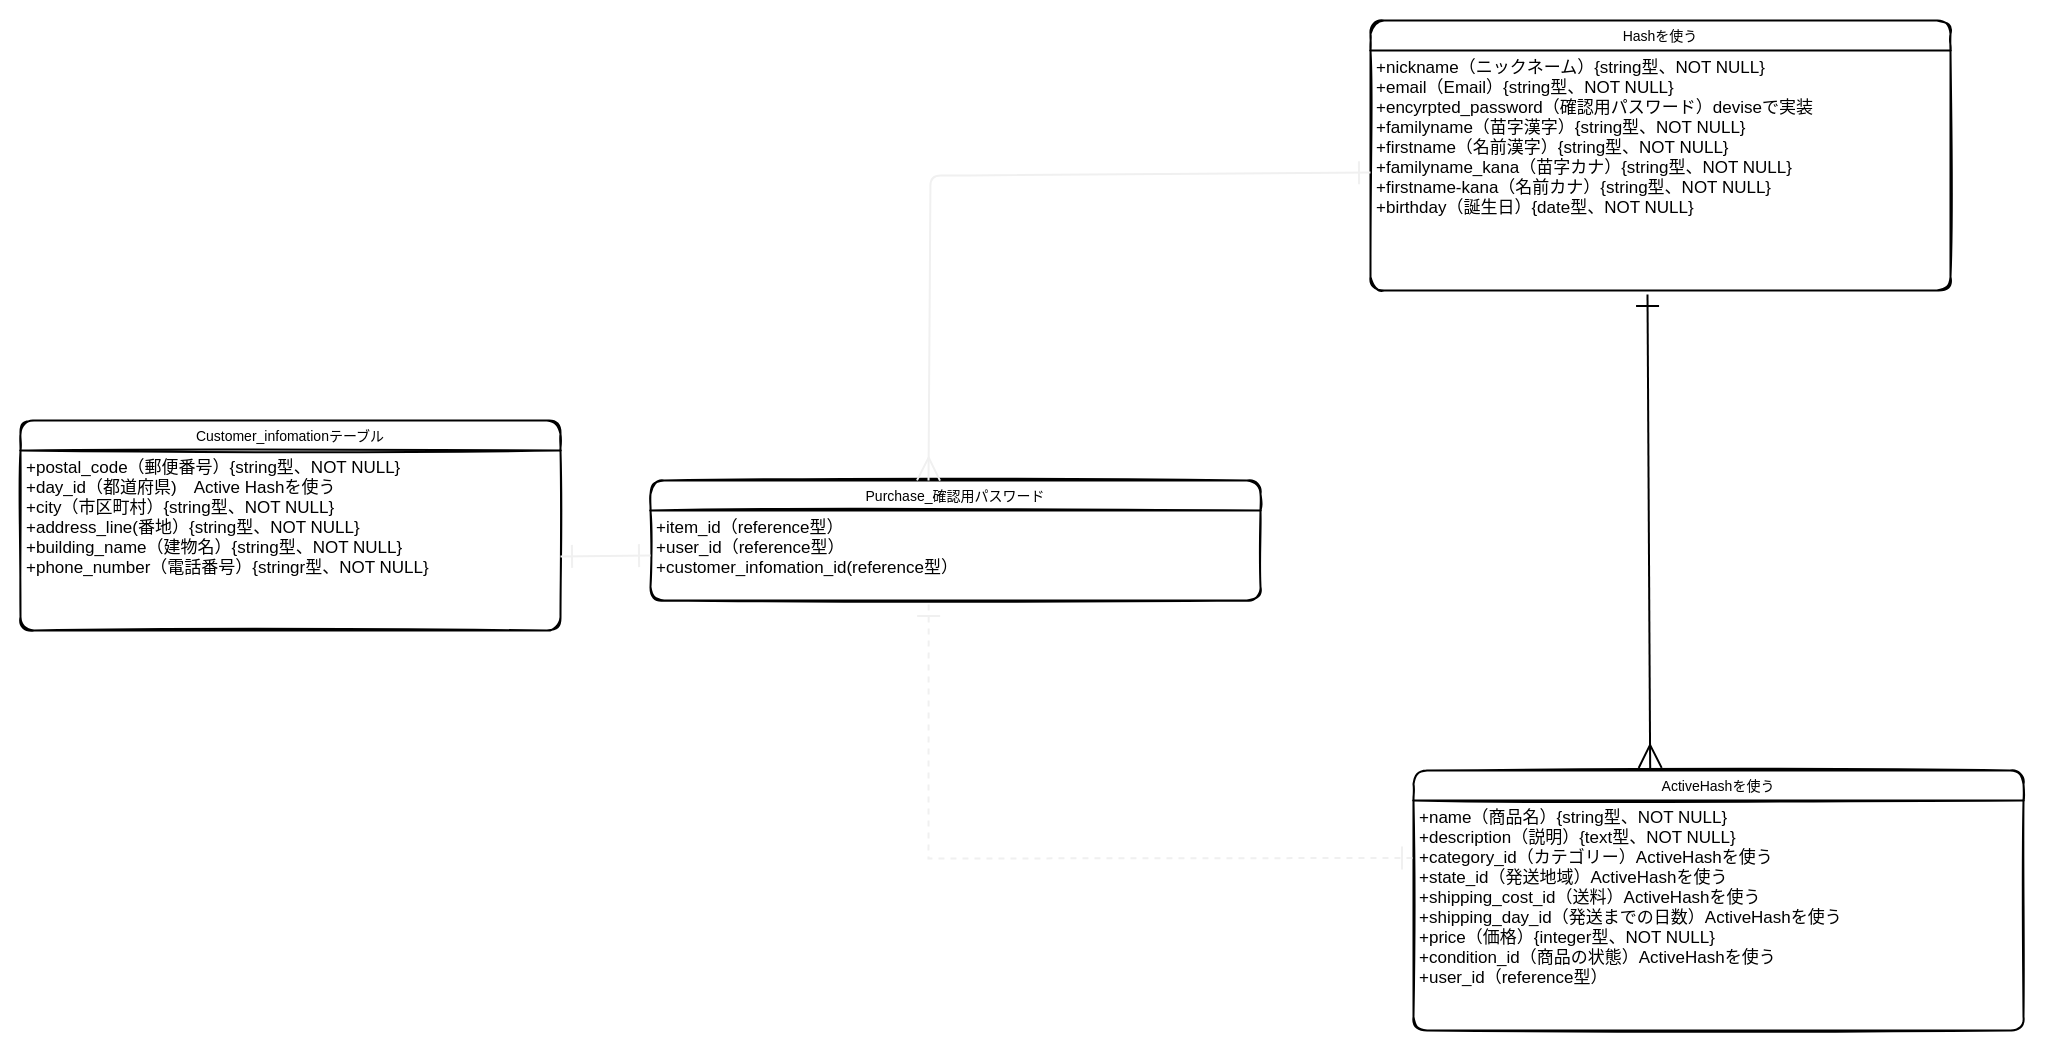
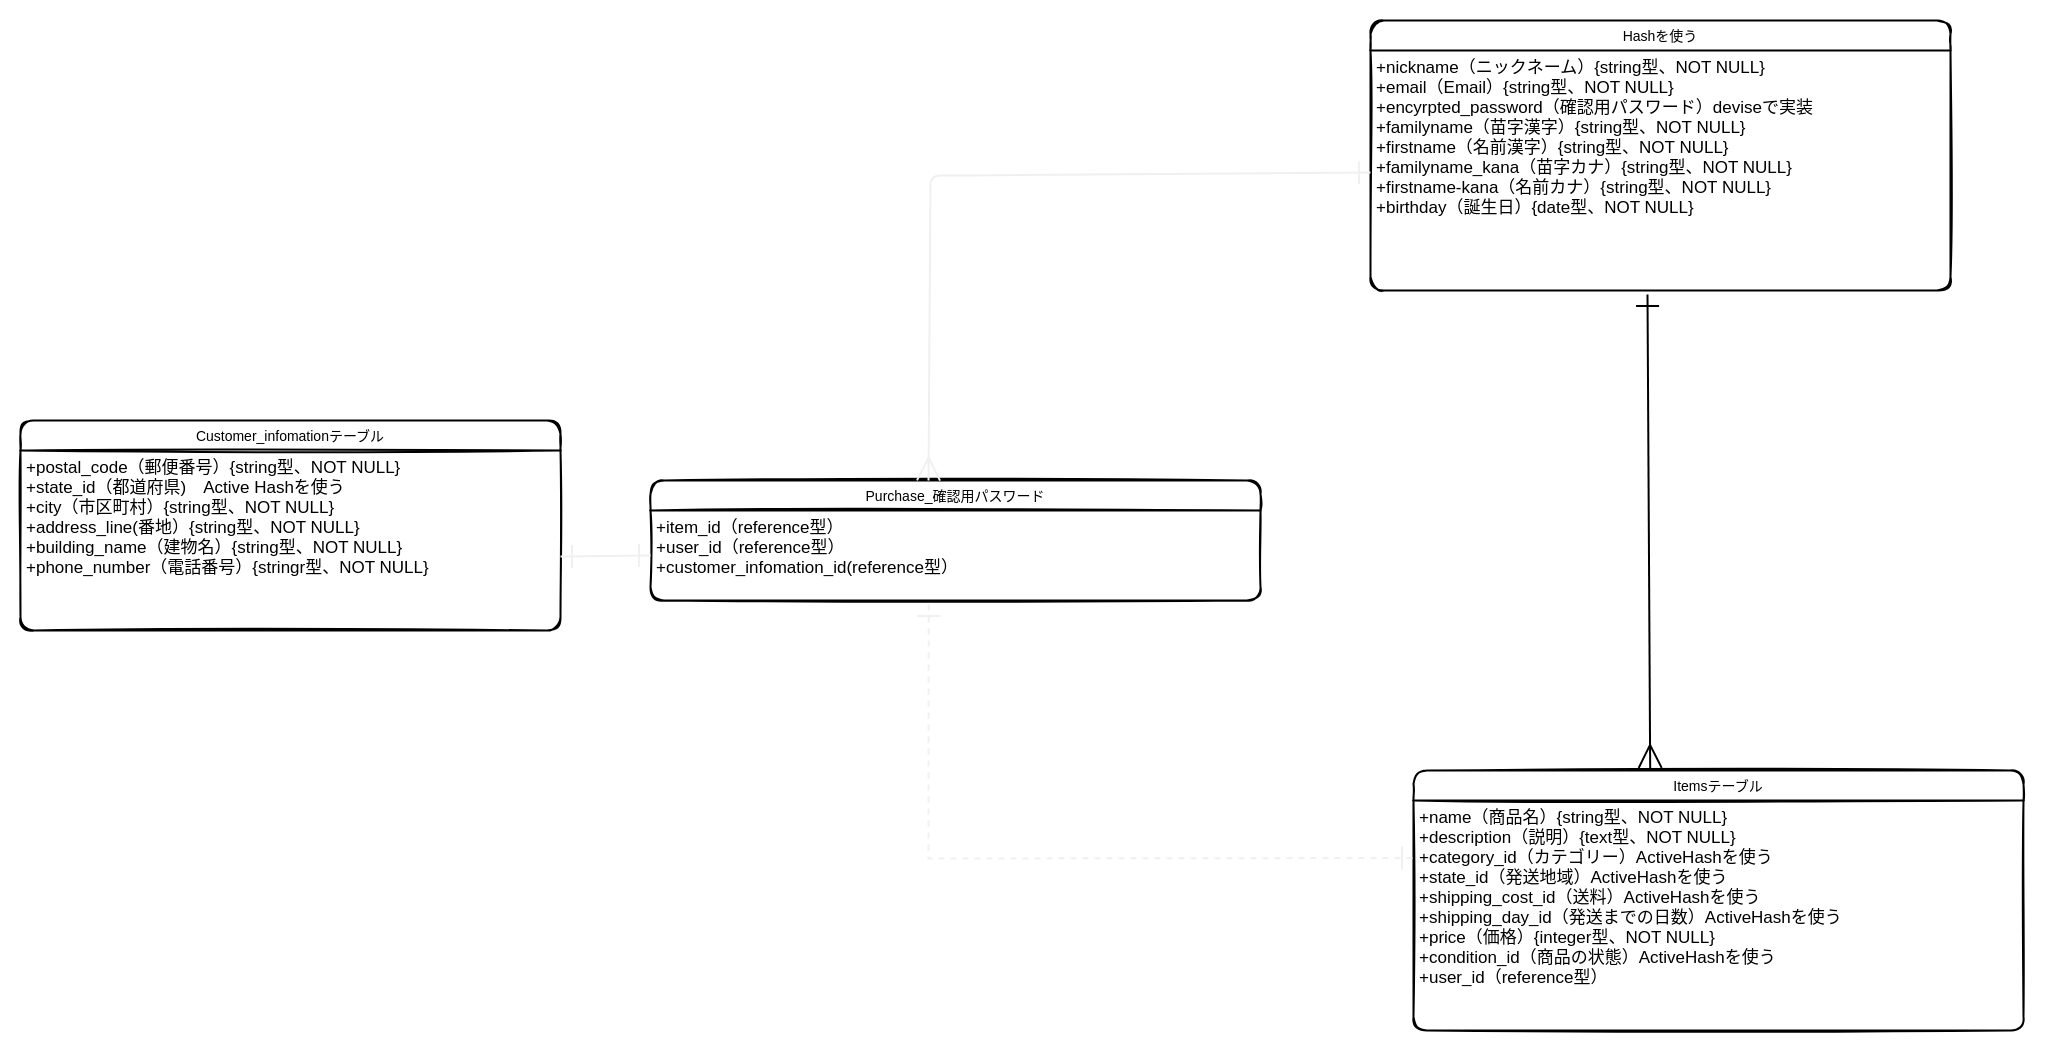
node "+postal_code（郵便番号）{string型、NOT NULL} +day_id（都道府県) Active Hashを使う +city（市区町村）{string型、NOT NULL} +address_line(番地）{string型、NOT NULL} +building_name（建物名）{string型、NOT NULL} +phone_number（電話番号）{stringr型、NOT NULL}": label "+postal_code（郵便番号）{string型、NOT NULL} +day_id（都道府県) Active Hashを使う +city（市区町村）{string型、NOT NULL} +address_line(番地）{string型、NOT NULL} +building_name（建物名）{string型、NOT NULL} +phone_number（電話番号）{stringr型、NOT NULL}" -> "+postal_code（郵便番号）{string型、NOT NULL} +state_id（都道府県) Active Hashを使う +city（市区町村）{string型、NOT NULL} +address_line(番地）{string型、NOT NULL} +building_name（建物名）{string型、NOT NULL} +phone_number（電話番号）{stringr型、NOT NULL}"
node "ActiveHashを使う": label "ActiveHashを使う" -> "Itemsテーブル"
